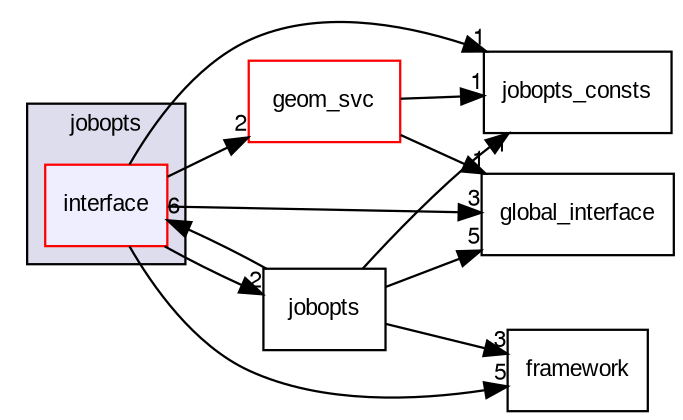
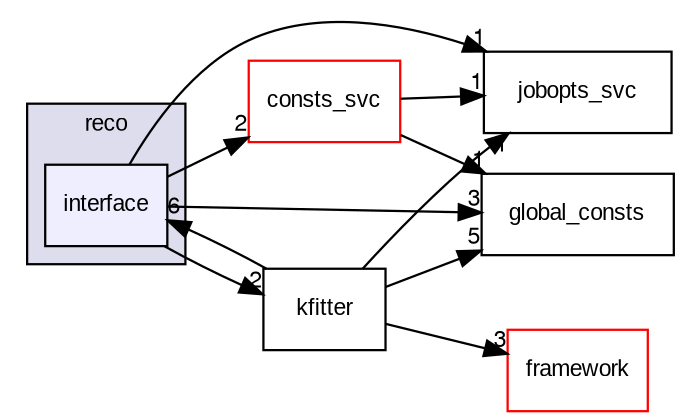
node "jobopts_consts": label "jobopts_consts" -> "jobopts_svc"
node "geom_svc": label "geom_svc" -> "consts_svc"
cluster "jobopts": label "jobopts" -> "reco"
node "interface": color red -> black
node "global_interface": label "global_interface" -> "global_consts"
node "jobopts": label "jobopts" -> "kfitter"
node "framework": color black -> red
edge "interface" -> "framework": removed
